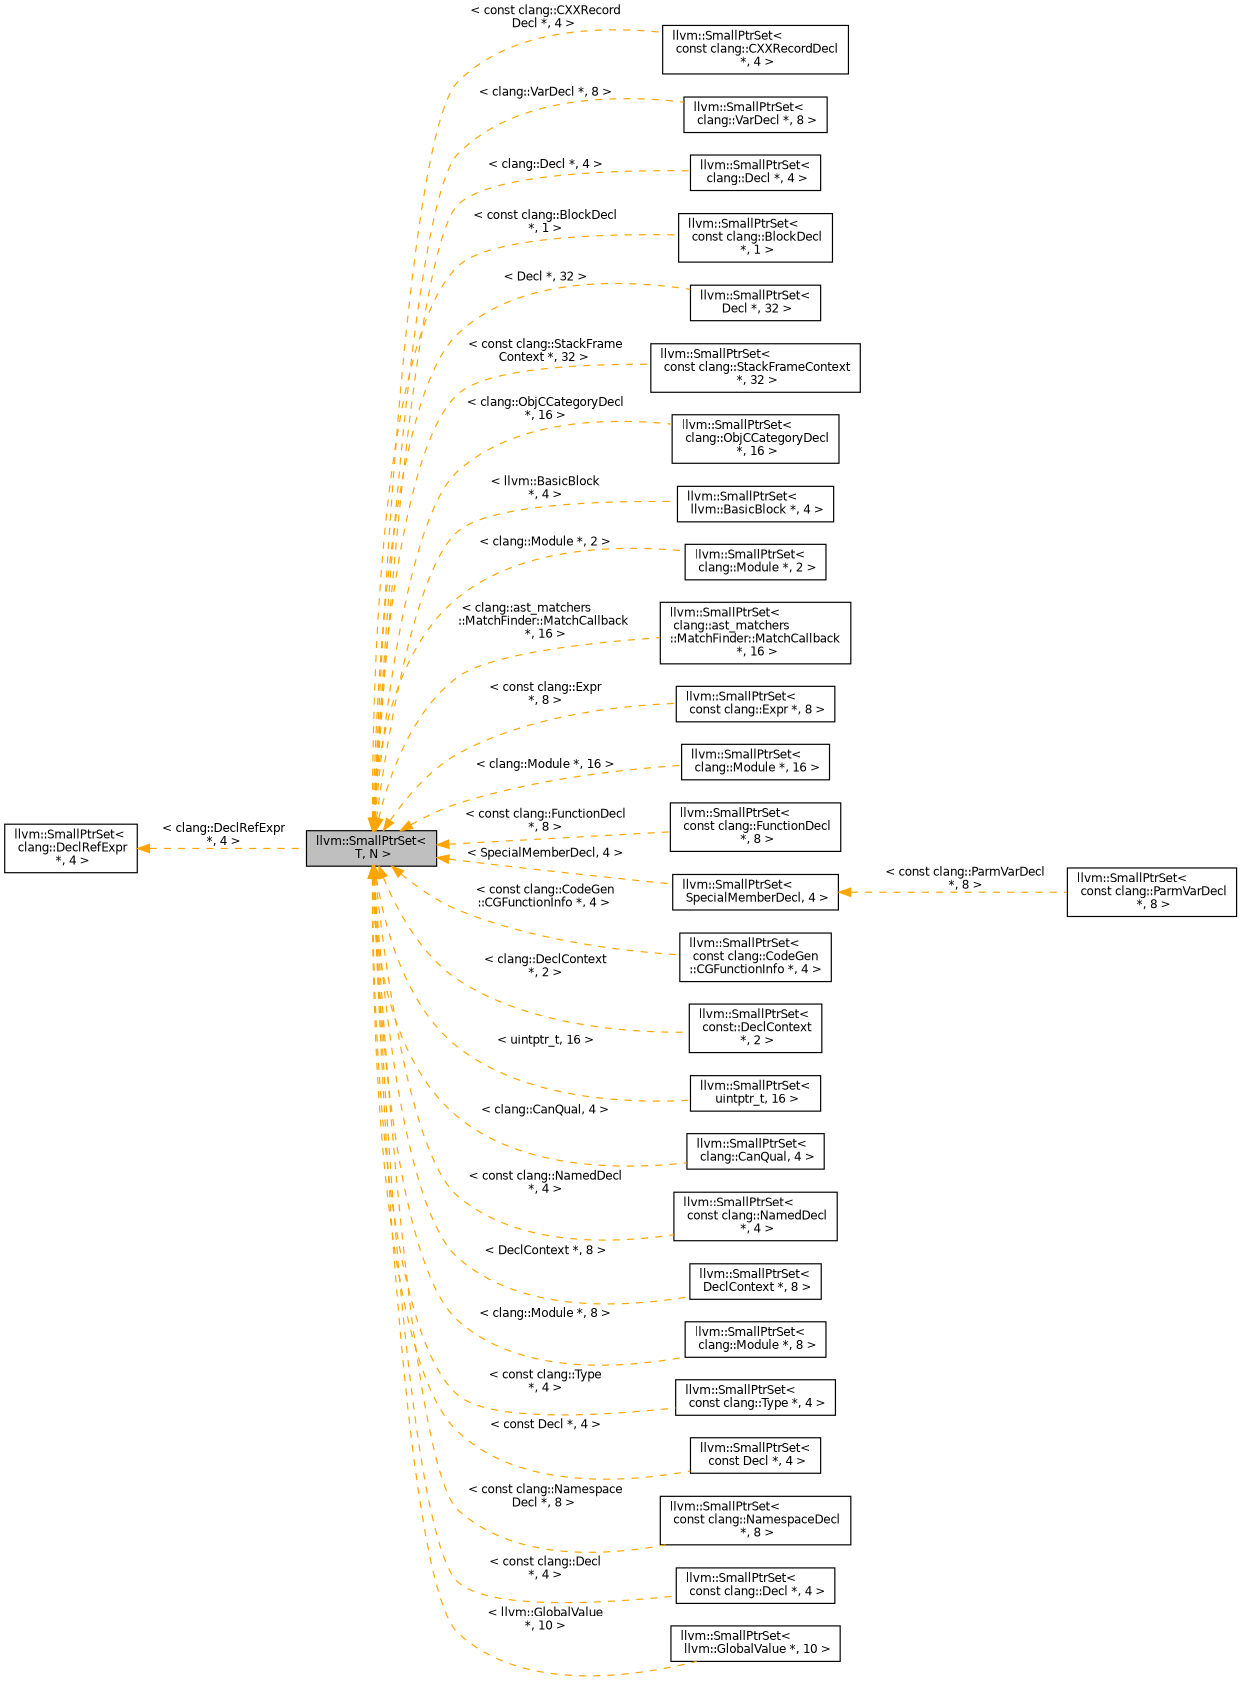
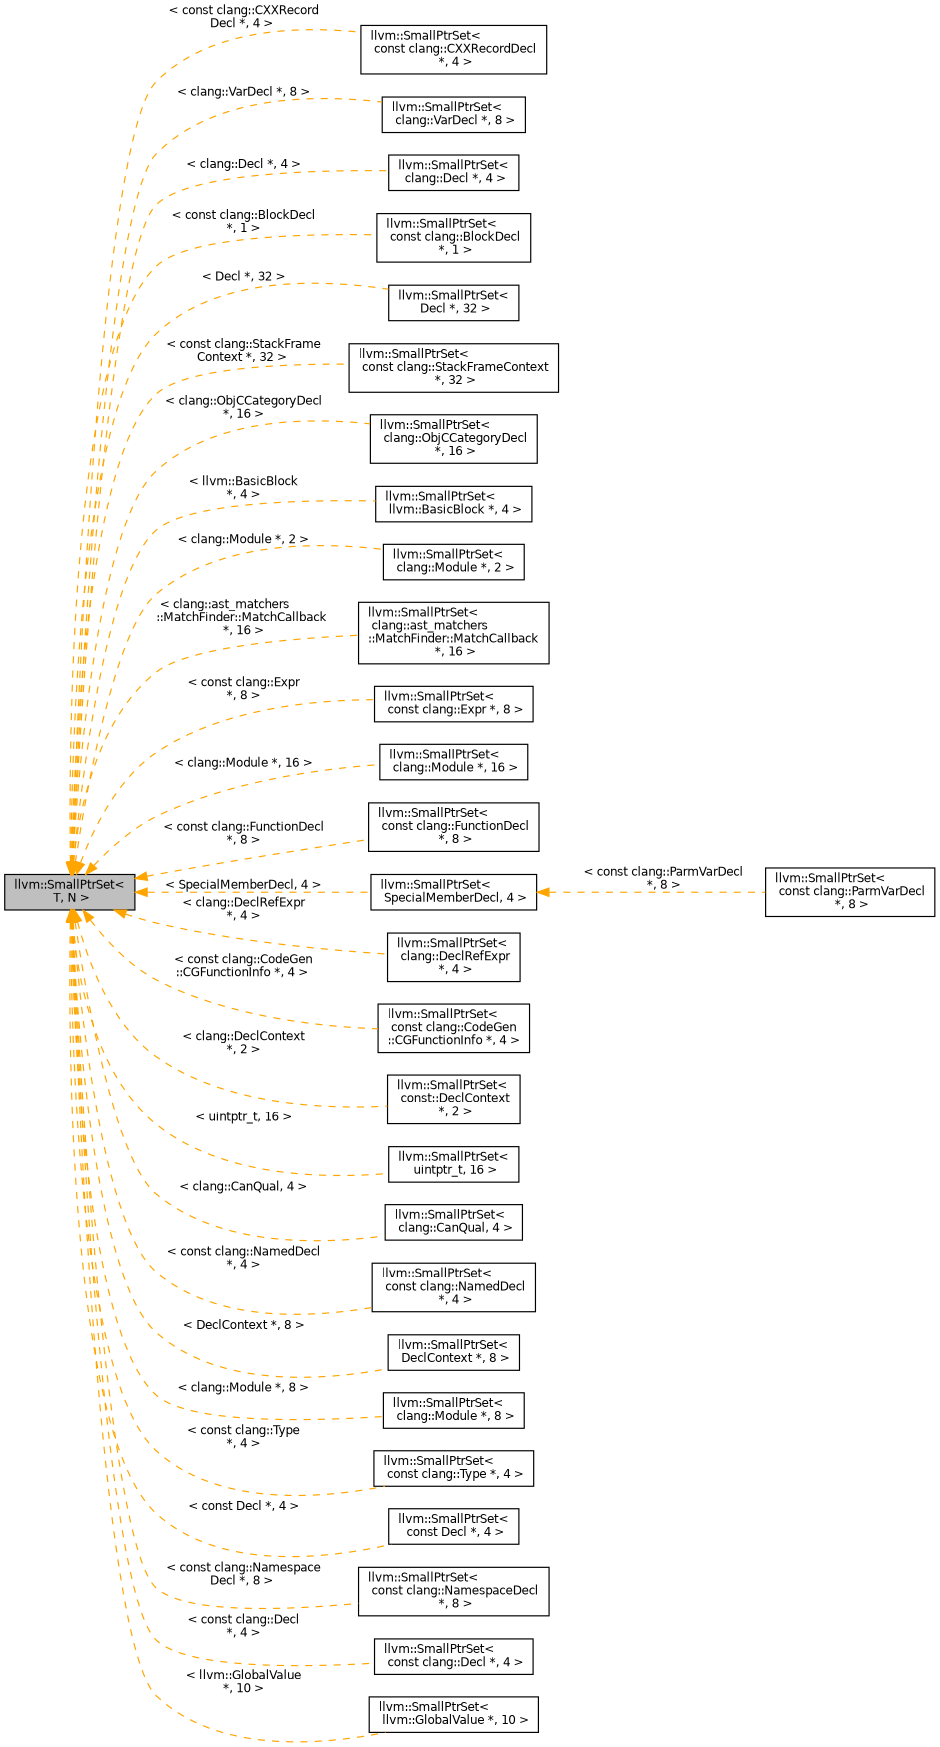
edge "llvm::SmallPtrSet< T, N >" -> "llvm::SmallPtrSet< clang::DeclRefExpr *, 4 >": reversed
